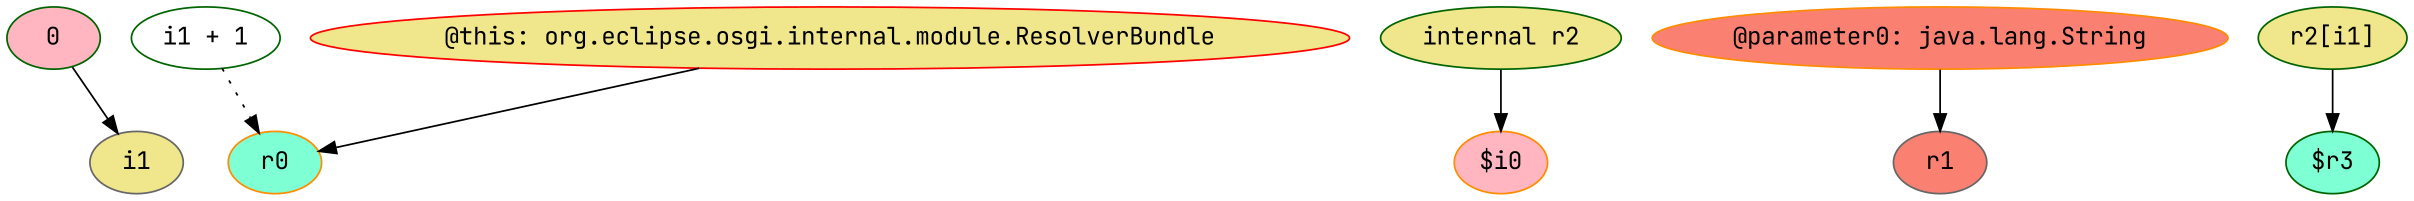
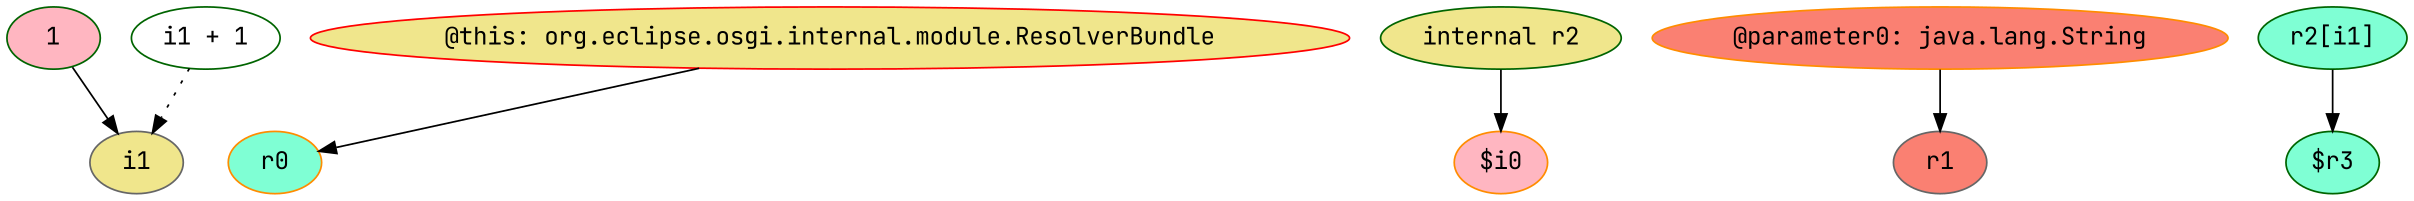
node "0": label "0" -> "1"
node "r2[i1]": fillcolor khaki -> aquamarine
edge "i1 + 1" -> "r0": now "i1 + 1" -> "i1"
